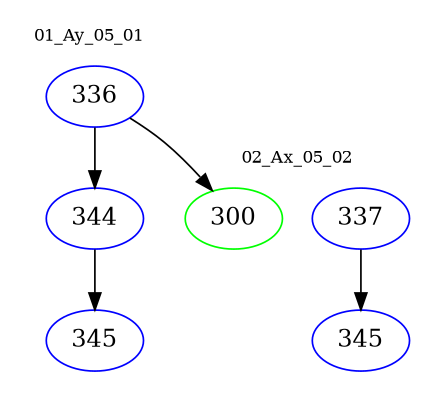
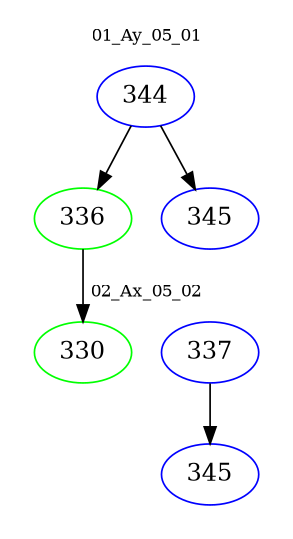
node "336": color blue -> green
edge "336" -> "344": reversed
node "300": label "300" -> "330"
